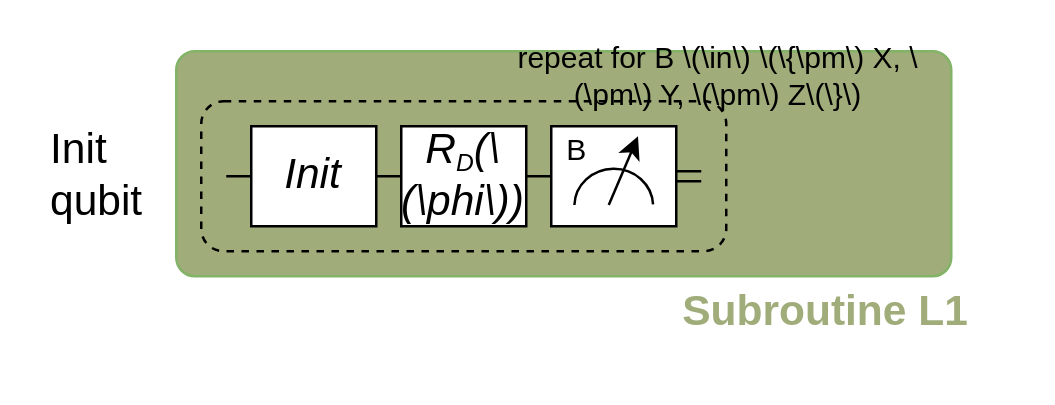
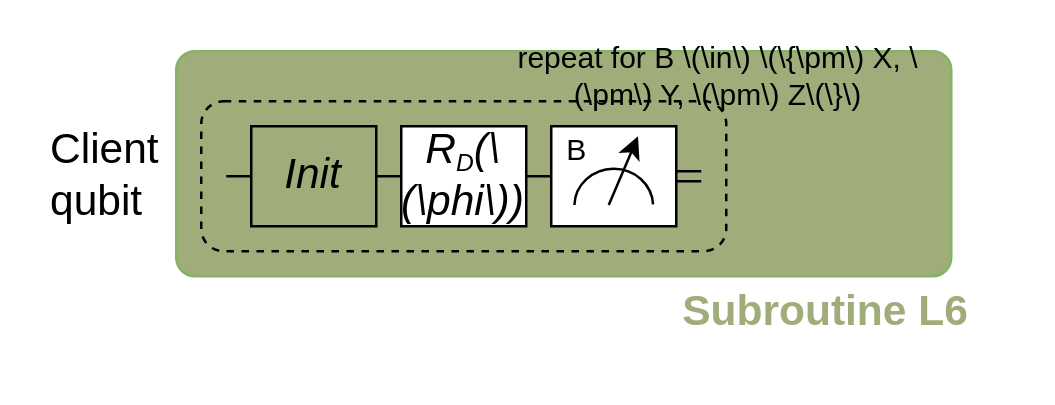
node "Init qubit": label "Init qubit" -> "Client qubit"
node "Init": fillcolor #ffffff -> #a0ad7b
node "Subroutine L1": label "Subroutine L1" -> "Subroutine L6"
